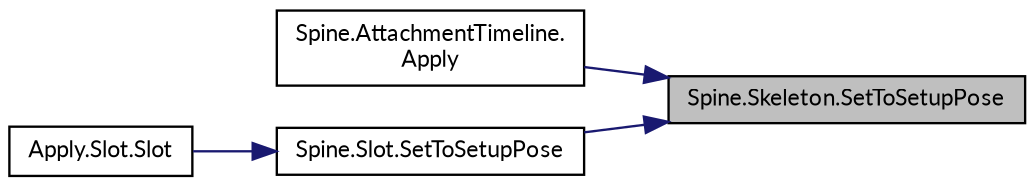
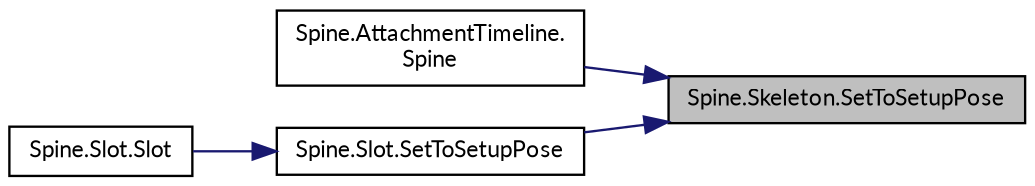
node "Spine.AttachmentTimeline. Apply": label "Spine.AttachmentTimeline. Apply" -> "Spine.AttachmentTimeline. Spine"
node "Apply.Slot.Slot": label "Apply.Slot.Slot" -> "Spine.Slot.Slot"
